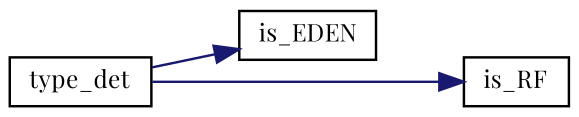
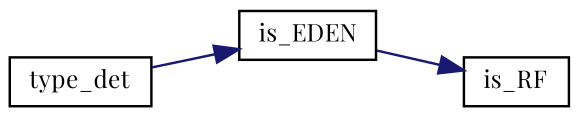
edge "type_det" -> "is_RF": now "is_EDEN" -> "is_RF"
